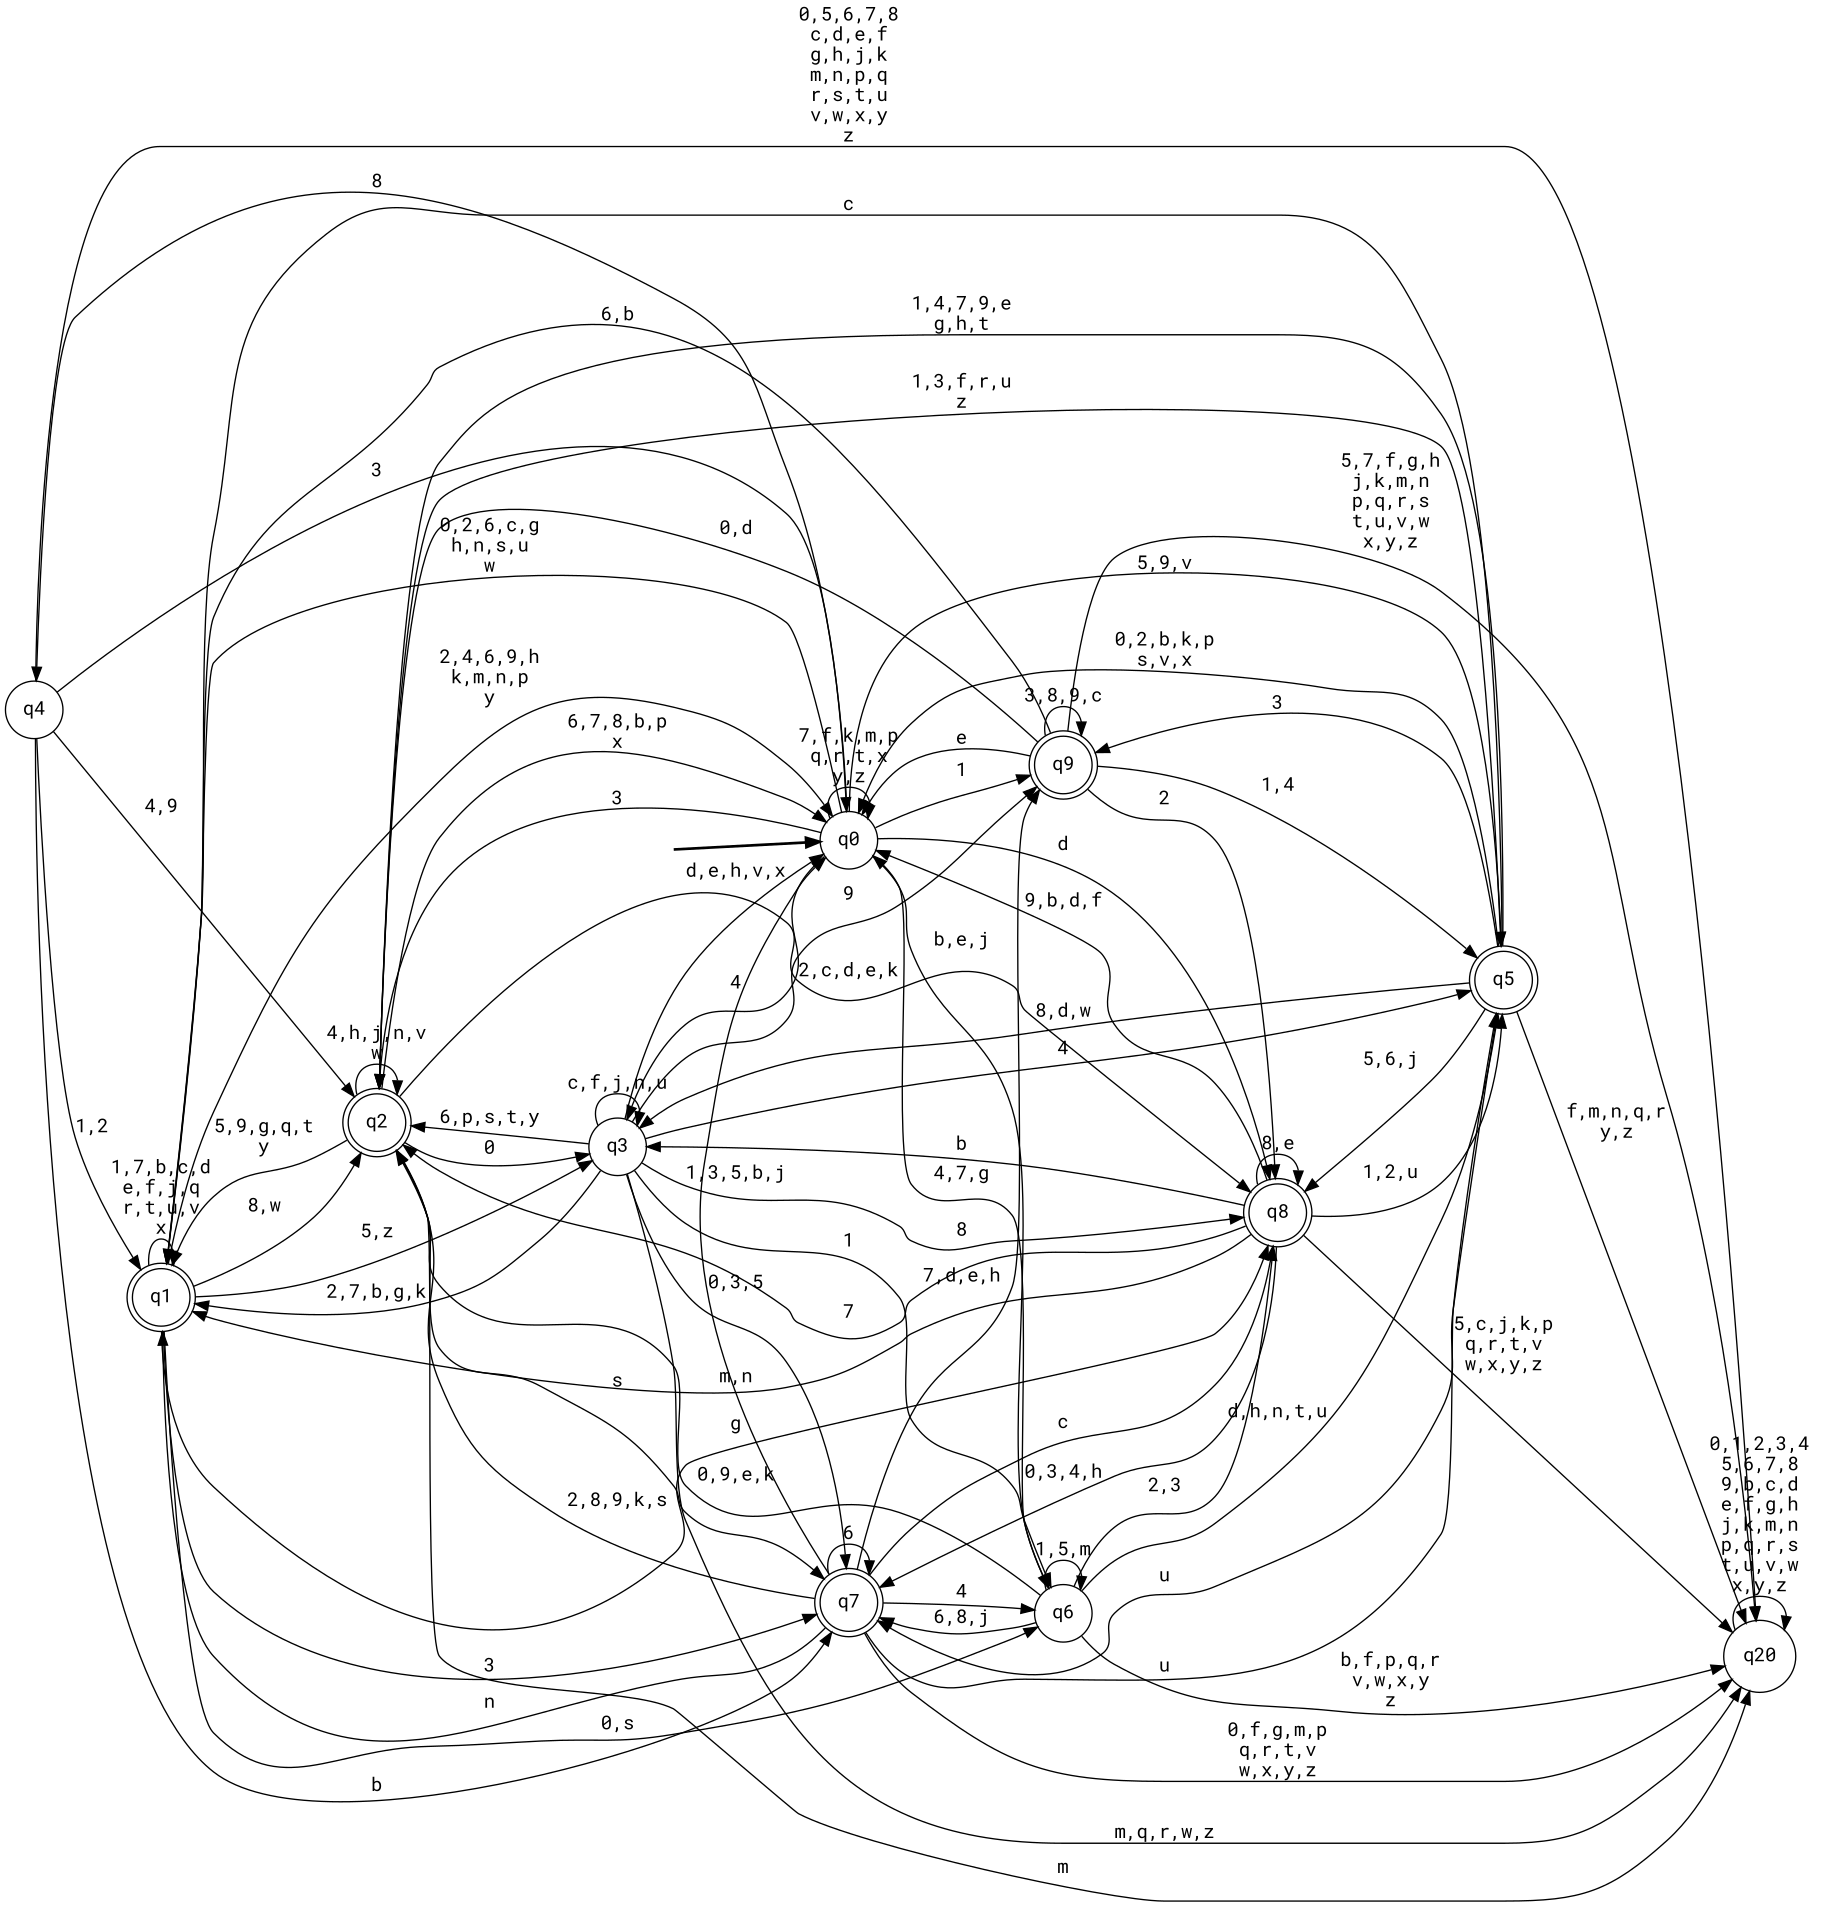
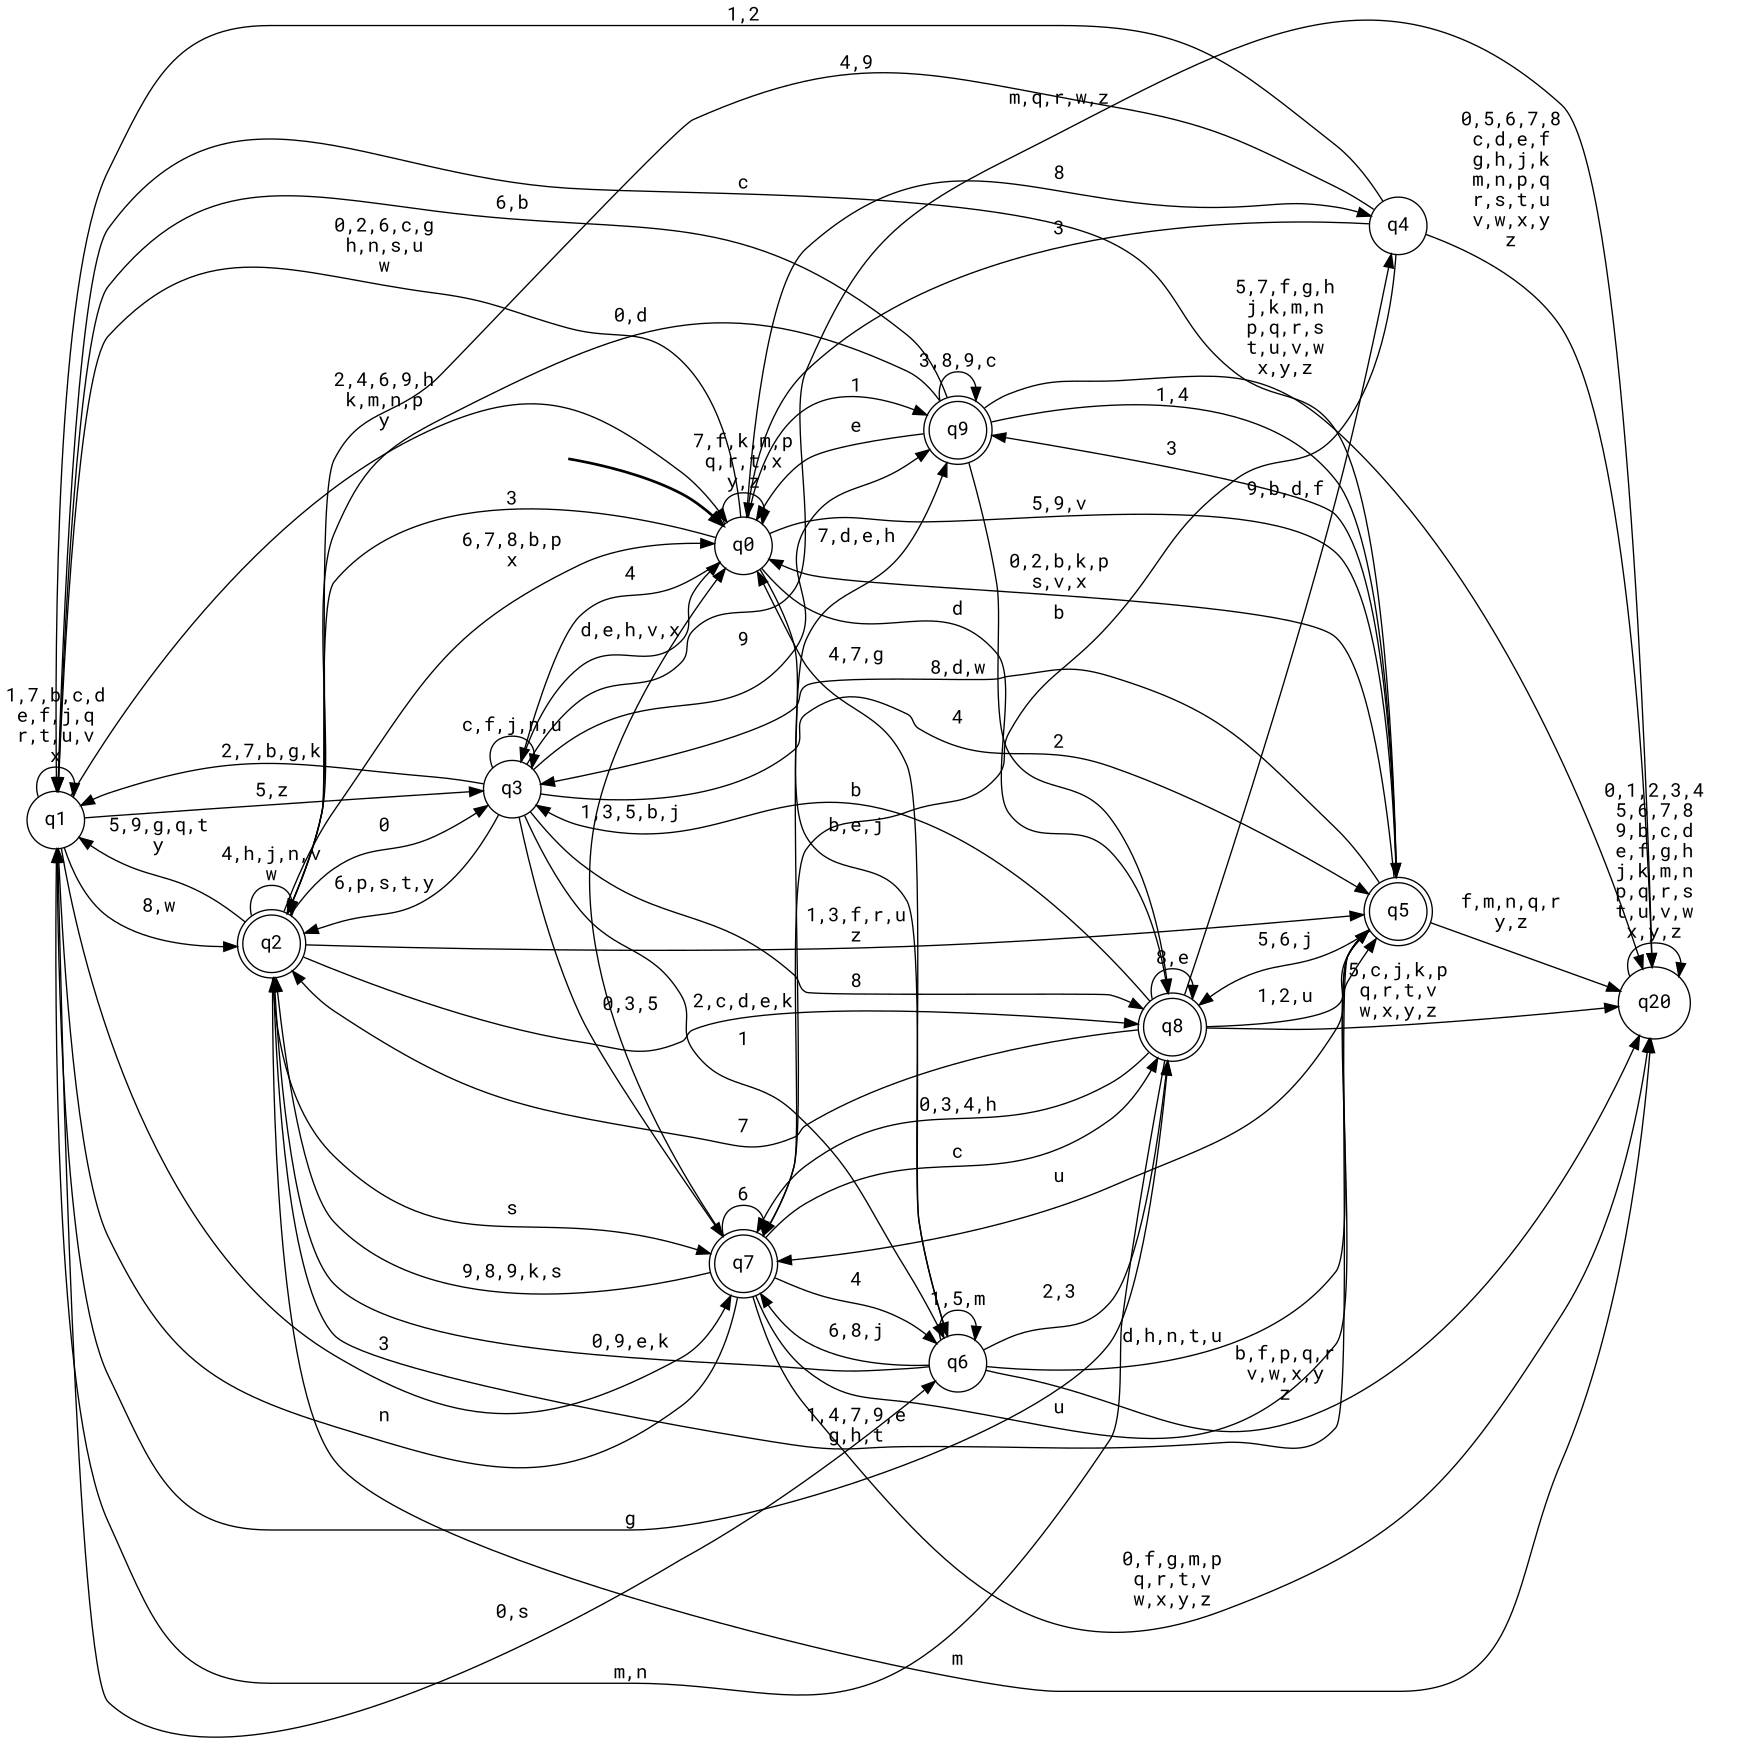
edge "q8" -> "q0": now "q8" -> "q4"
node "q1": shape doublecircle -> circle
edge "q7" -> "q2": label "2,8,9,k,s" -> "9,8,9,k,s"
